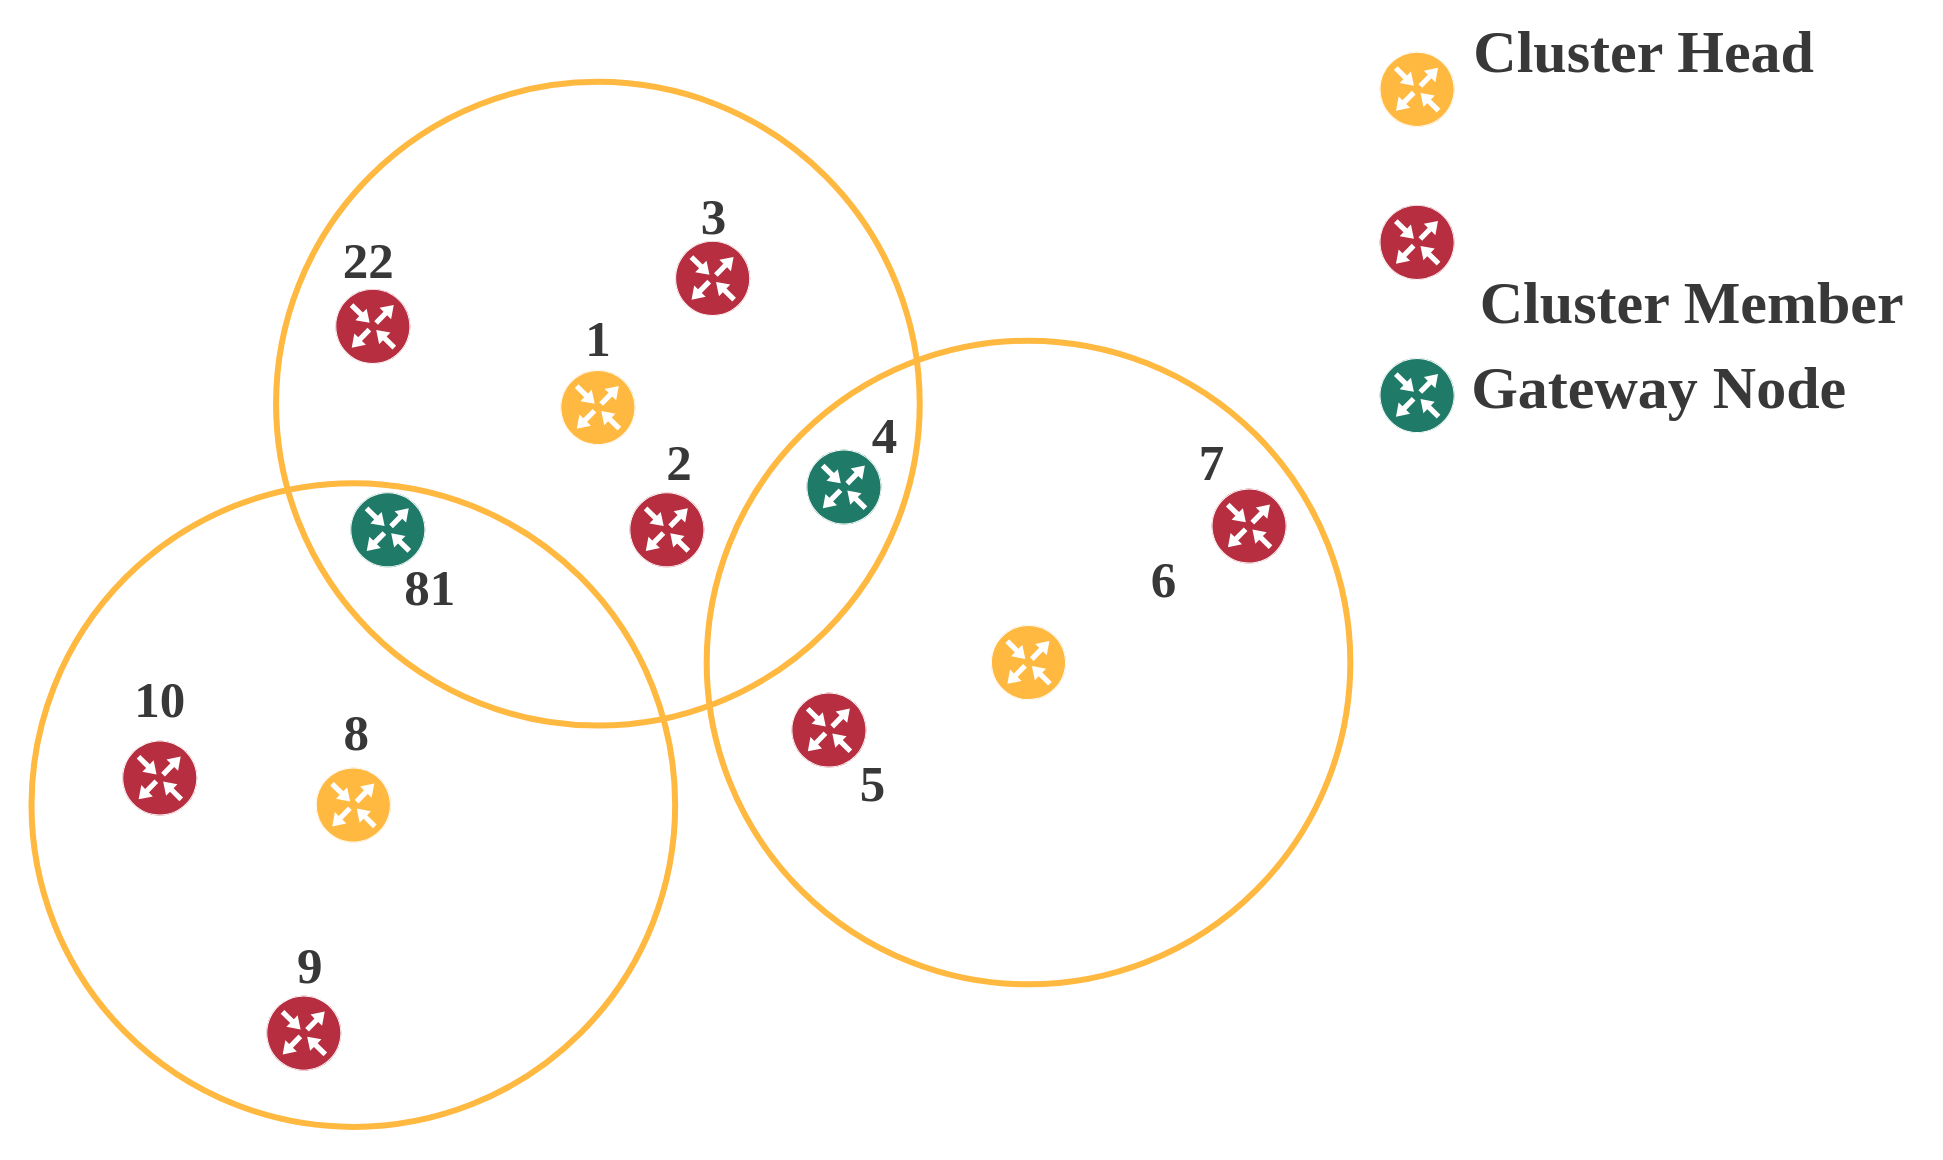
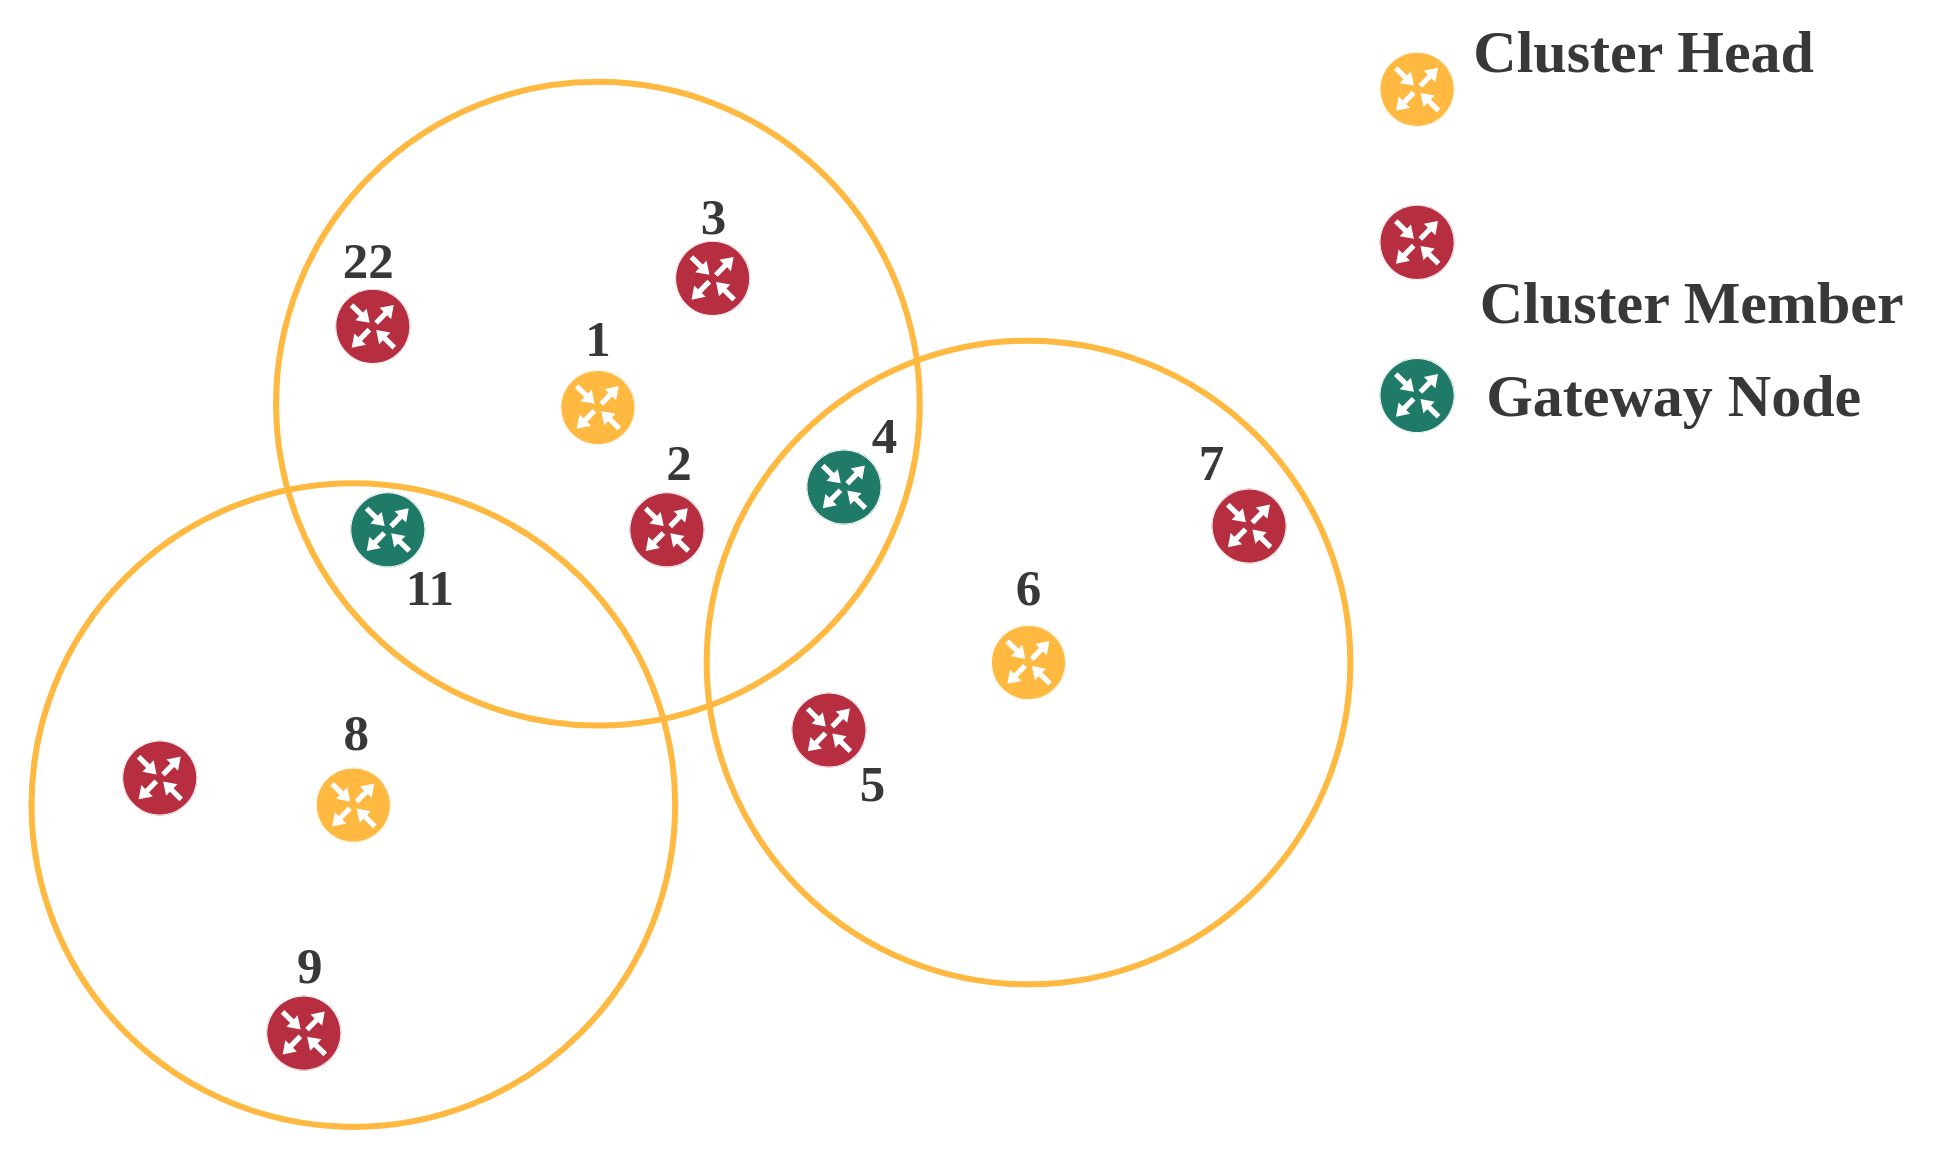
node "Gateway Node": moved (1658, 388) -> (1673, 395)
node "6": moved (1163, 577) -> (1028, 584)
node "81": label "81" -> "11"
node "10": removed
